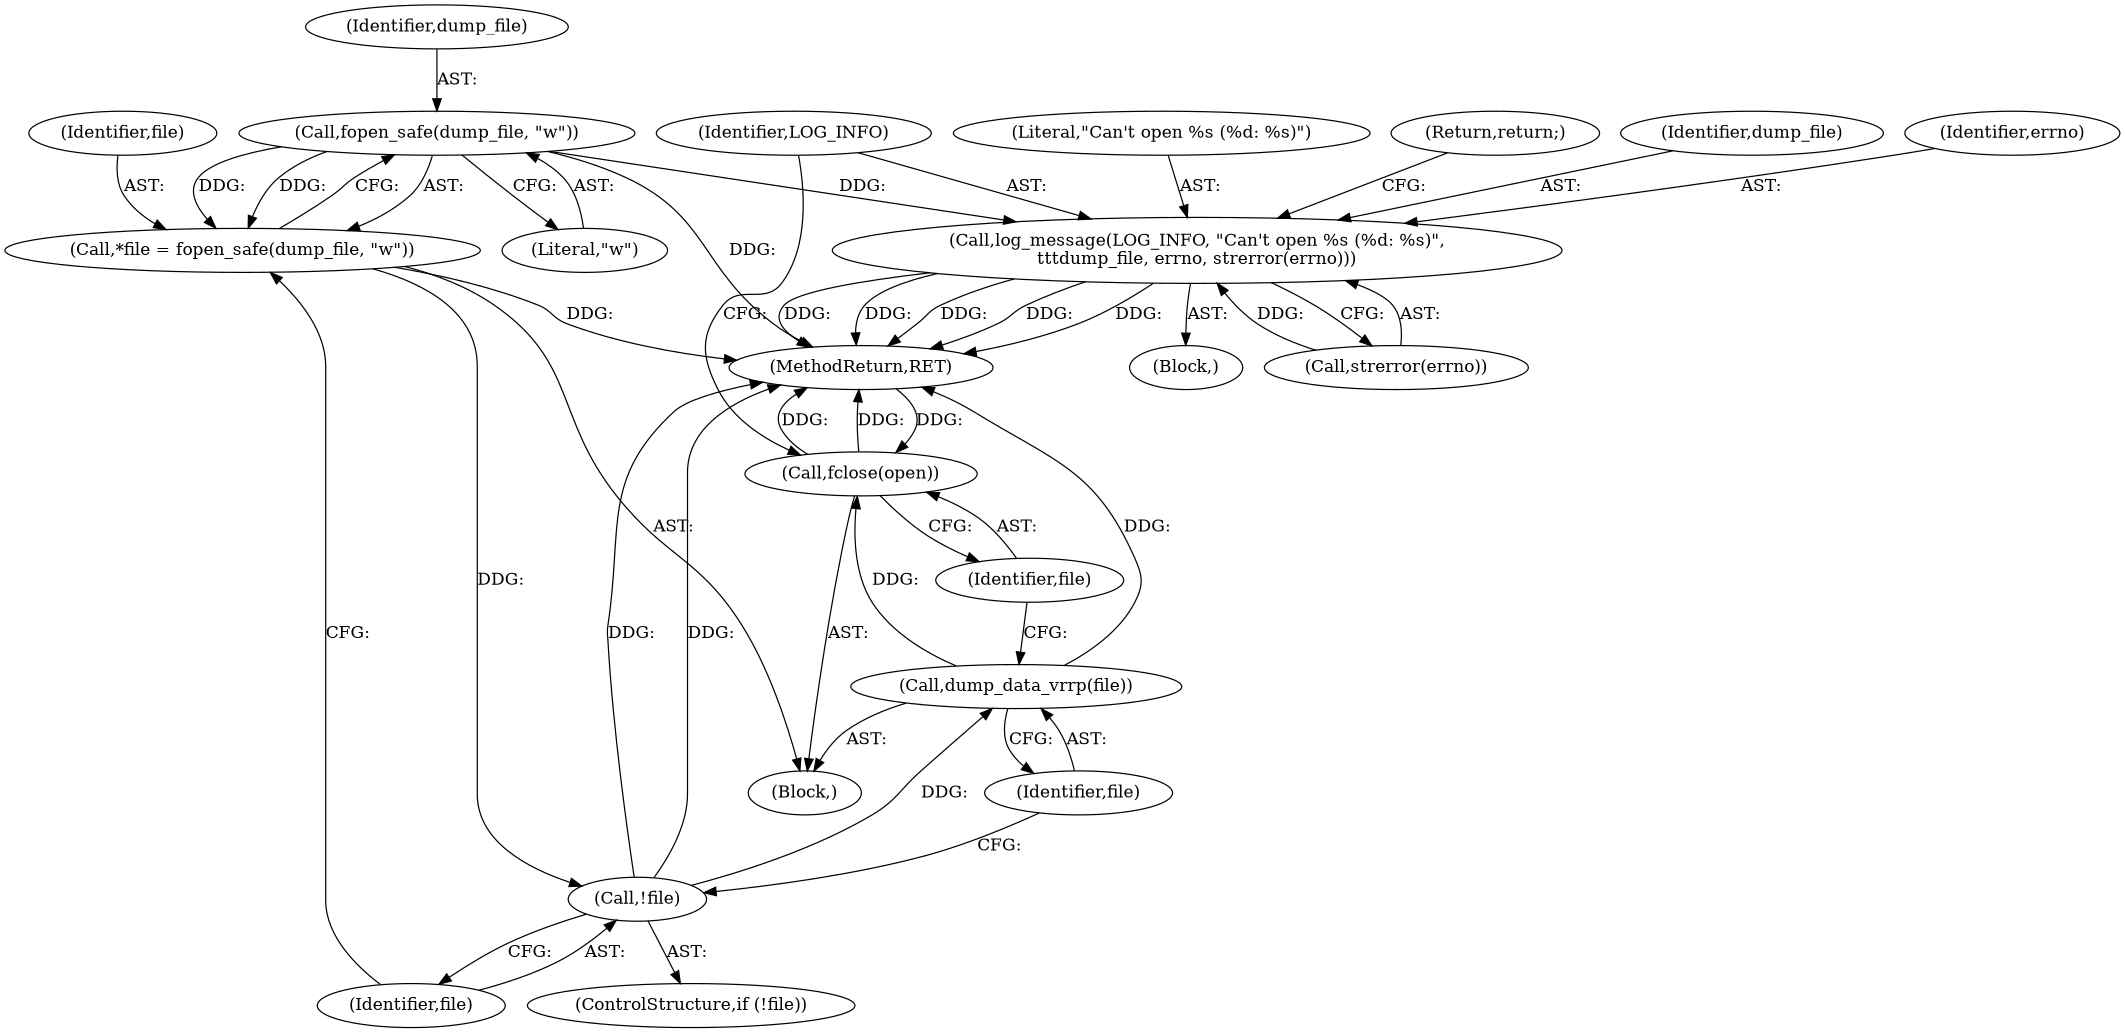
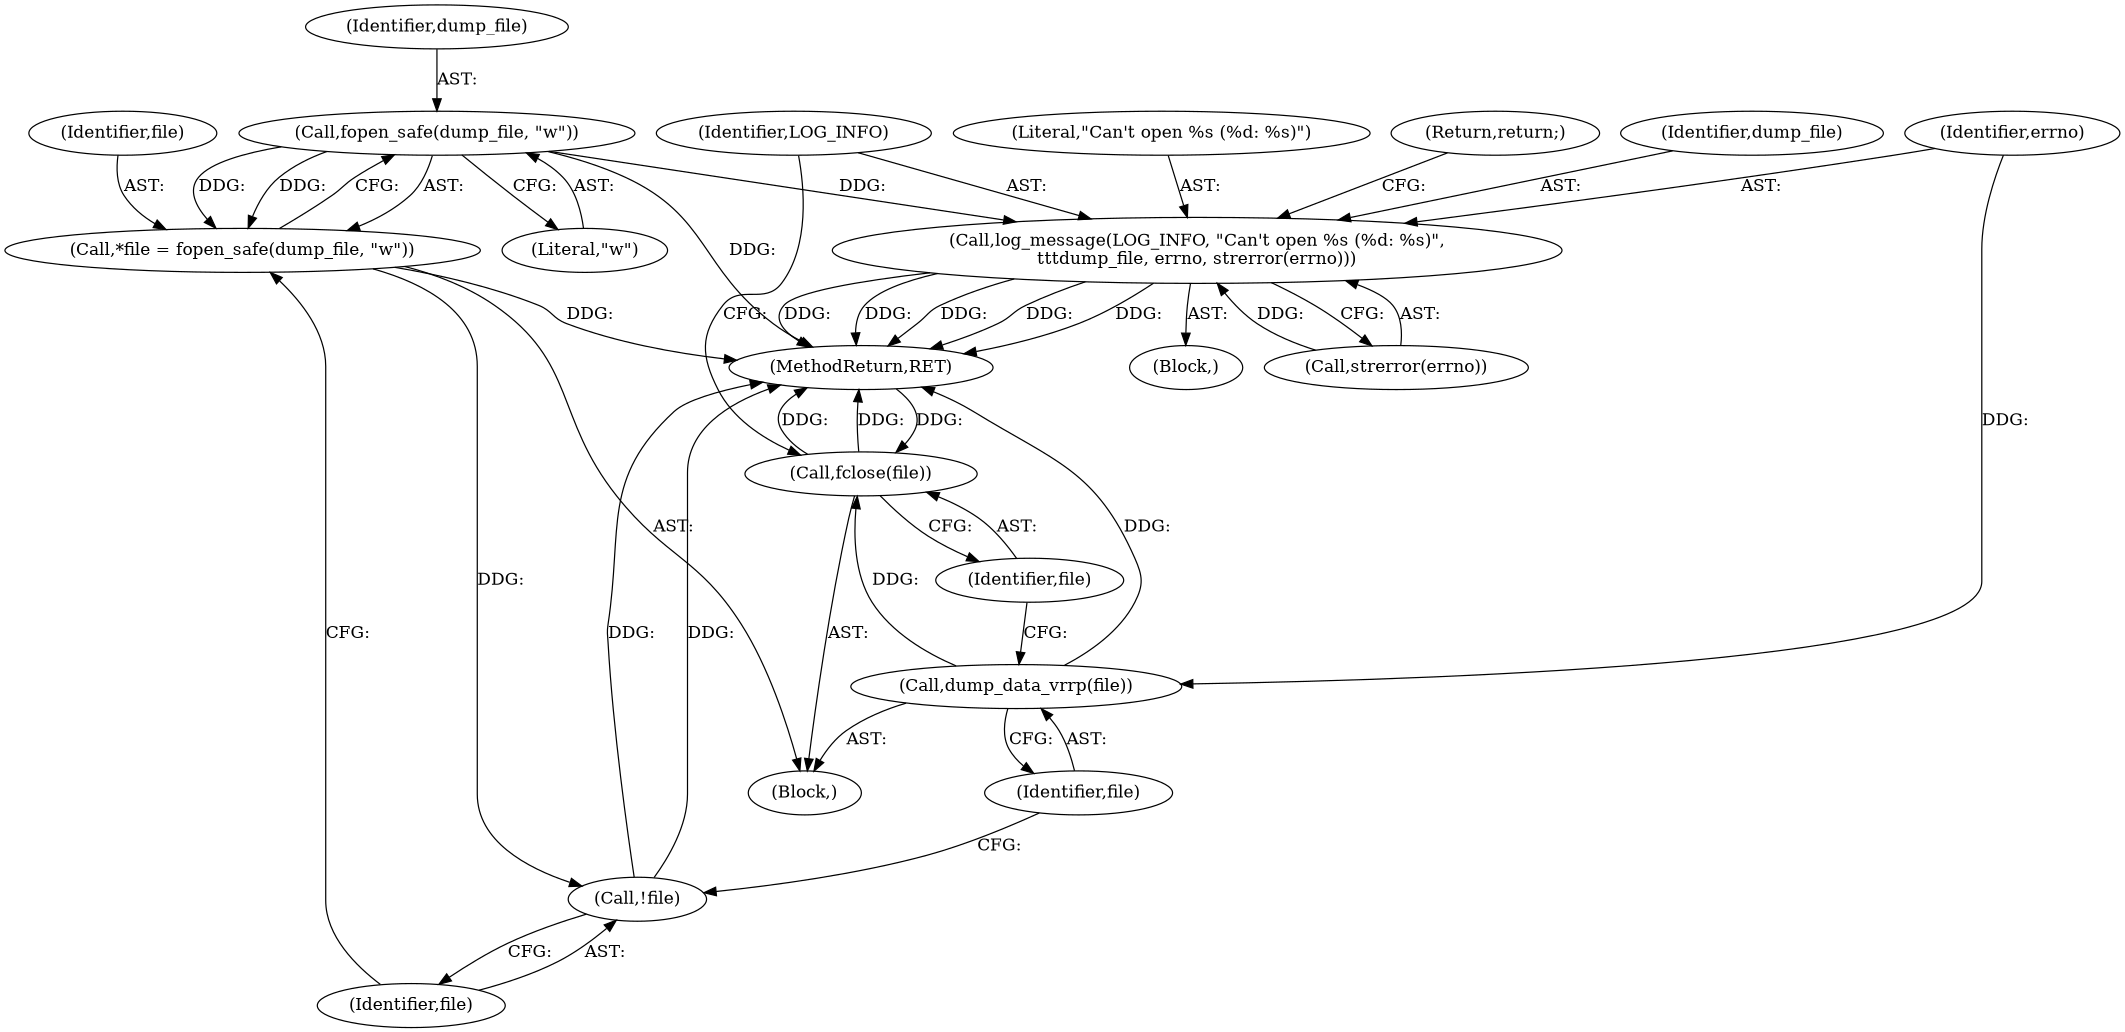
node "(Call,fclose(open))": label "(Call,fclose(open))" -> "(Call,fclose(file))"
edge "(Call,!file)" -> "(Call,dump_data_vrrp(file))": now "(Identifier,errno)" -> "(Call,dump_data_vrrp(file))"
node "(ControlStructure,if (!file))": removed
